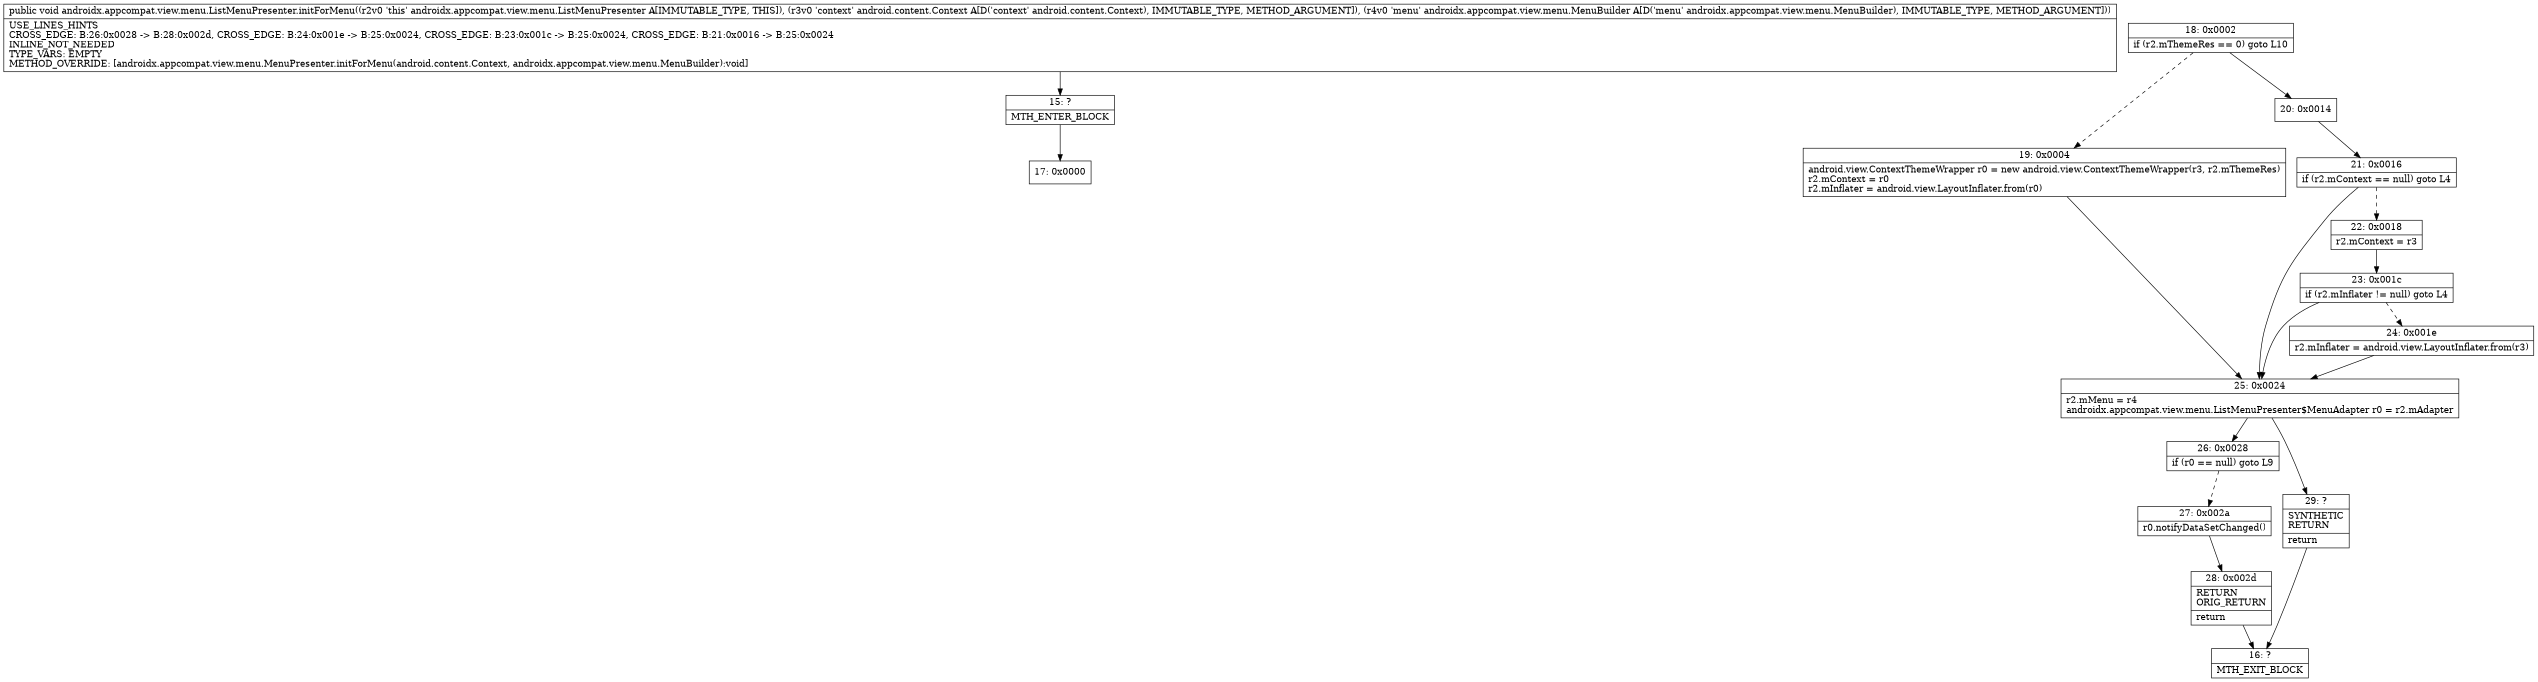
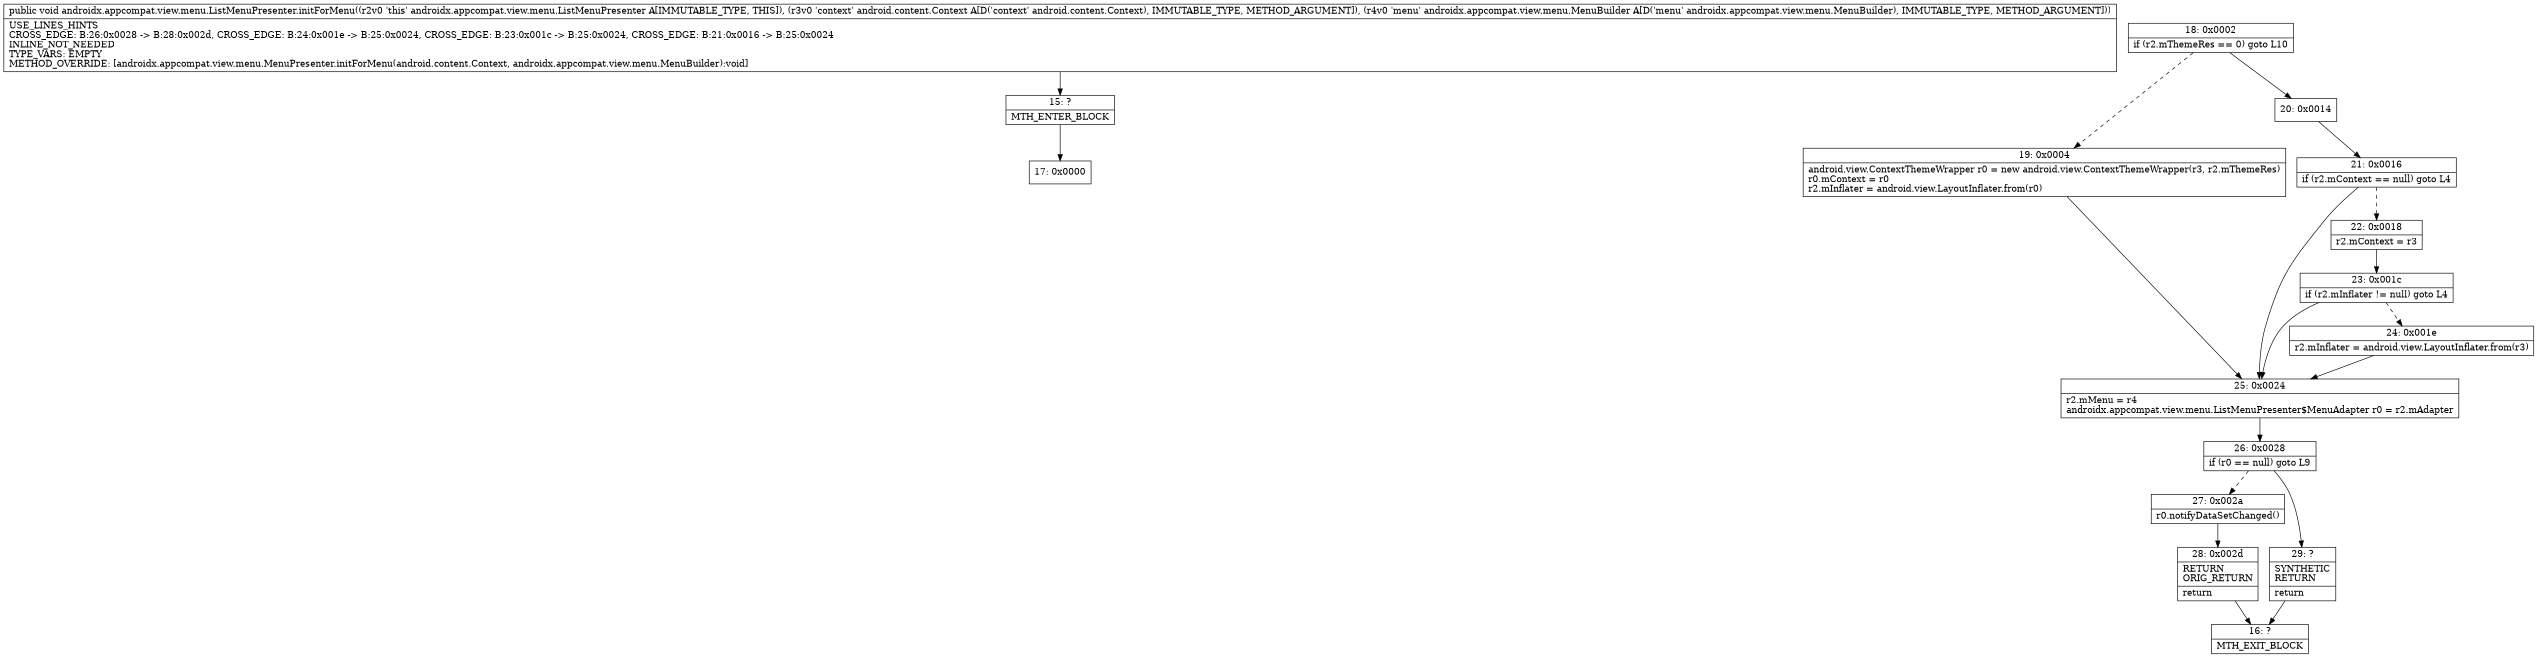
node "19: 0x0004": text "r2.mContext = r0" -> "r0.mContext = r0"
edge "25: 0x0024" -> "29: ?": now "26: 0x0028" -> "29: ?"
